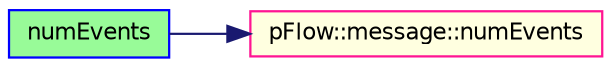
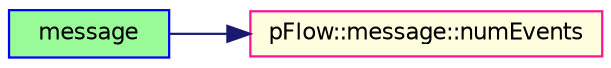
node "numEvents": label "numEvents" -> "message"
